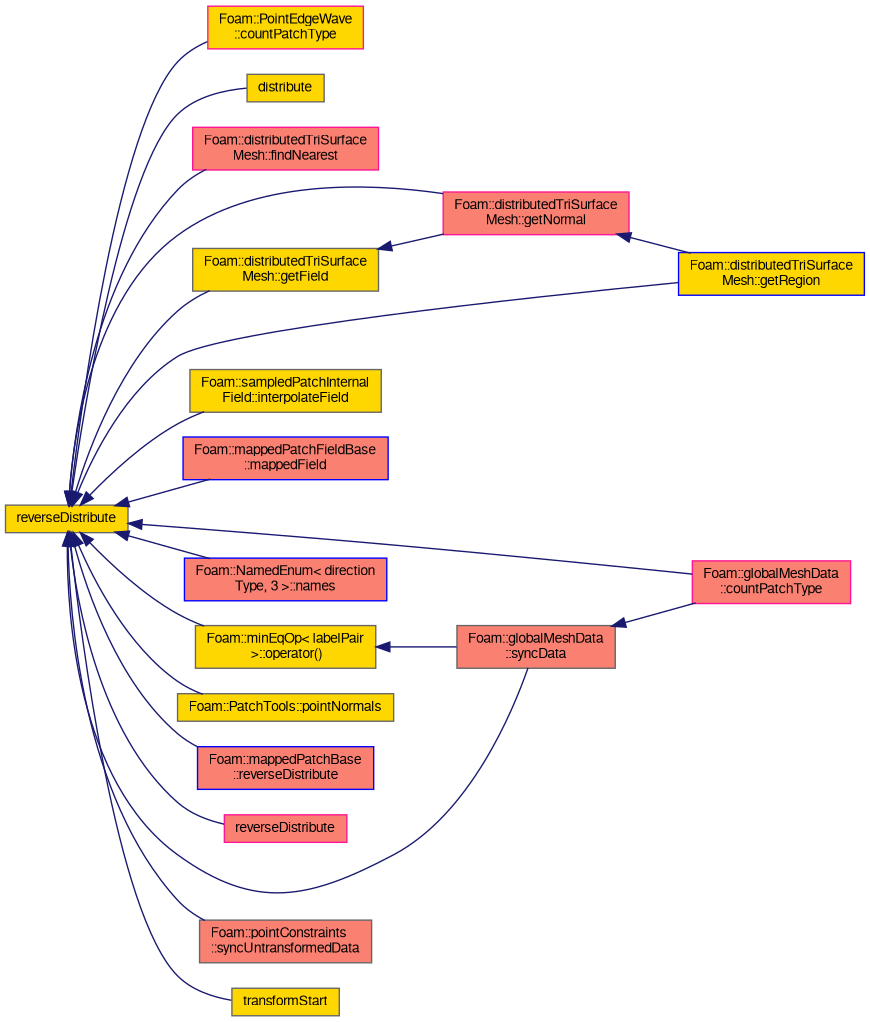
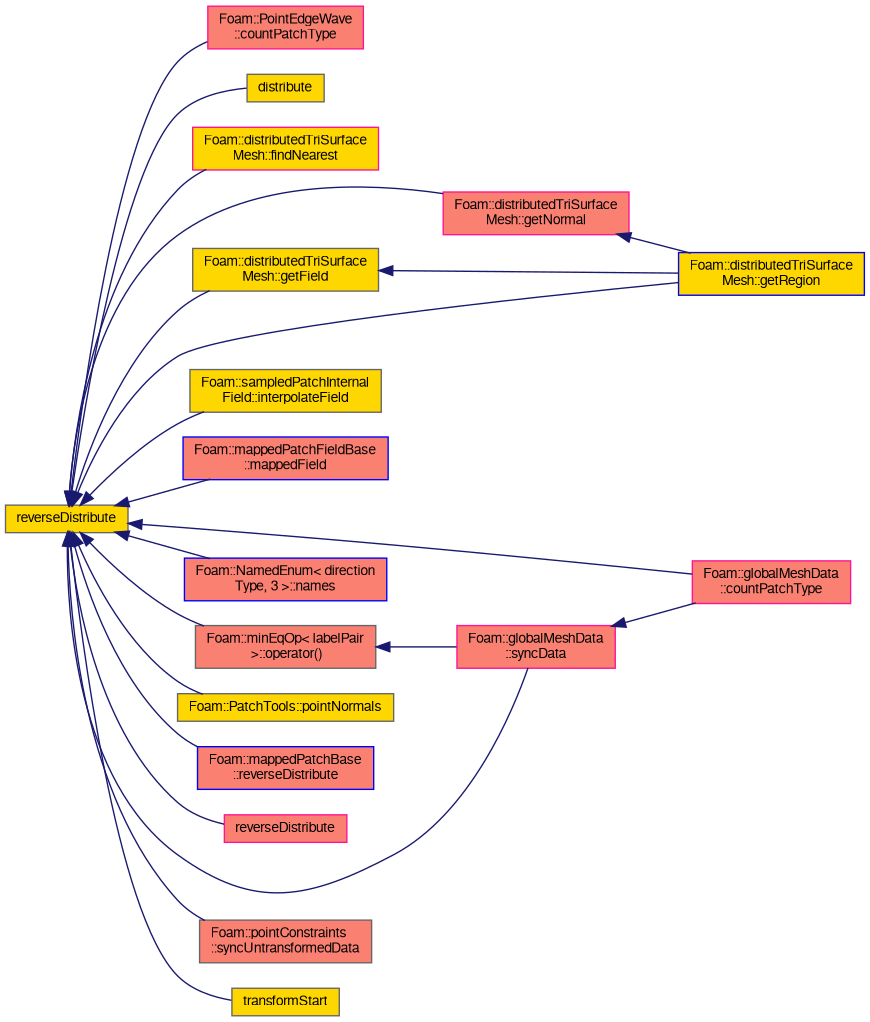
node "Foam::PointEdgeWave ::countPatchType": fillcolor gold -> salmon
node "Foam::distributedTriSurface Mesh::findNearest": fillcolor salmon -> gold
edge "Foam::distributedTriSurface Mesh::getNormal" -> "Foam::distributedTriSurface Mesh::getField": now "Foam::distributedTriSurface Mesh::getRegion" -> "Foam::distributedTriSurface Mesh::getField"
node "Foam::minEqOp< labelPair >::operator()": fillcolor gold -> salmon
node "Foam::globalMeshData ::syncData": color gray40 -> deeppink
